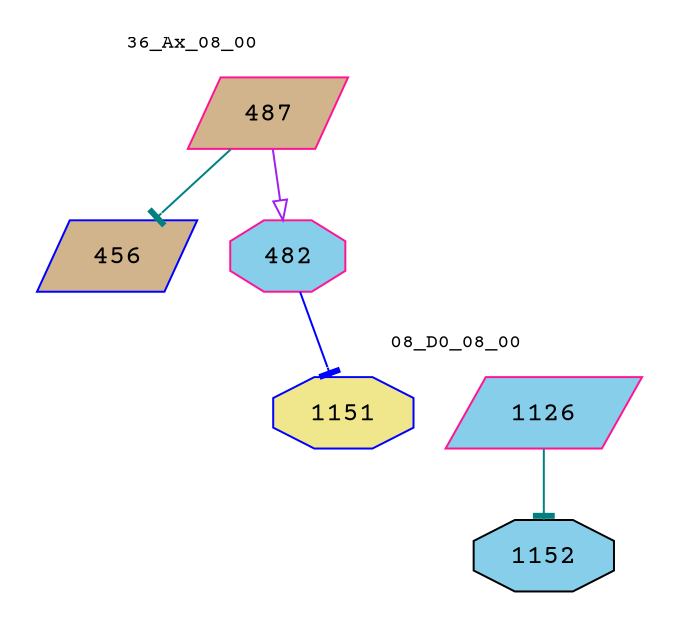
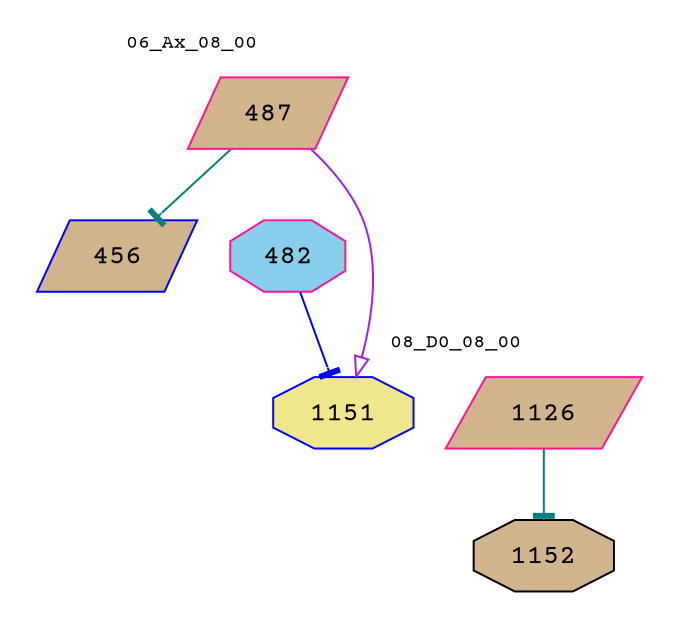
cluster "36_Ax_08_00": label "36_Ax_08_00" -> "06_Ax_08_00"
edge "487" -> "482": now "487" -> "1151"
node "1126": fillcolor skyblue -> tan
node "1152": fillcolor skyblue -> tan
